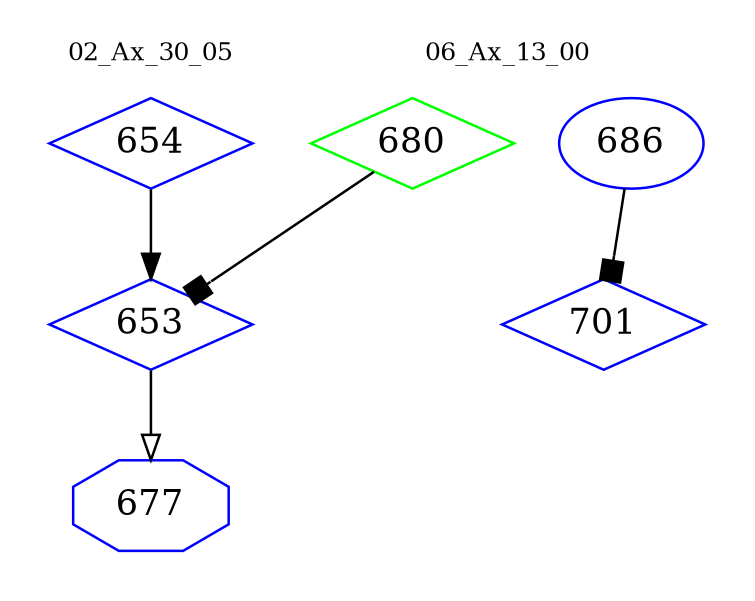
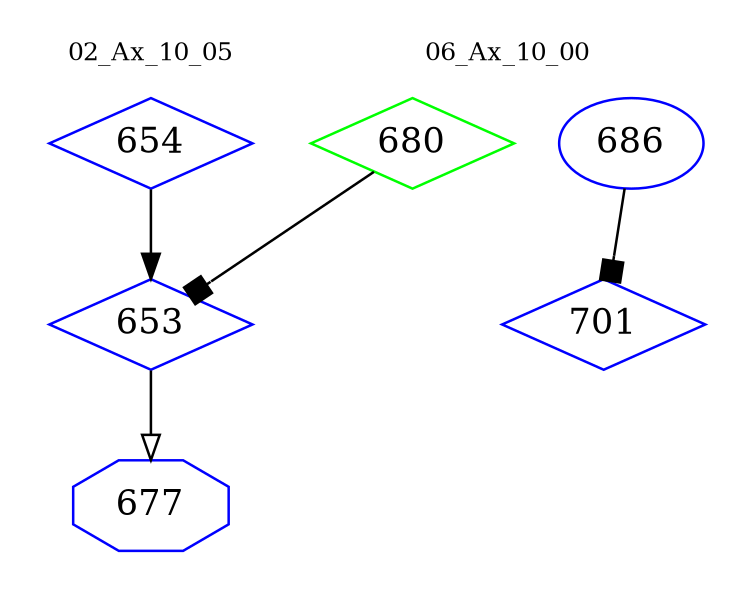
cluster "02_Ax_30_05": label "02_Ax_30_05" -> "02_Ax_10_05"
cluster "06_Ax_13_00": label "06_Ax_13_00" -> "06_Ax_10_00"
